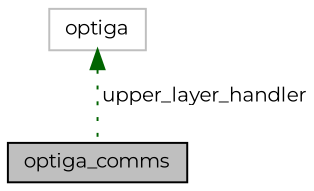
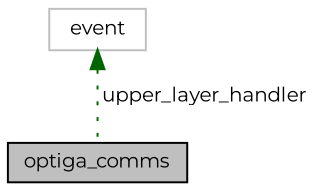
node "optiga": label "optiga" -> "event"
